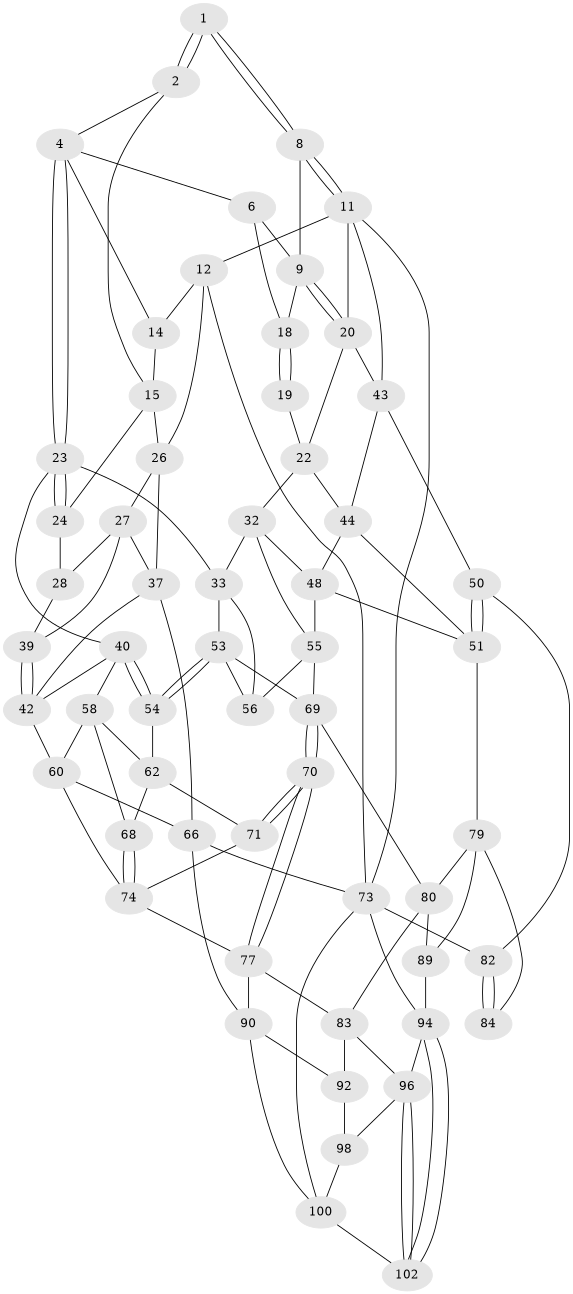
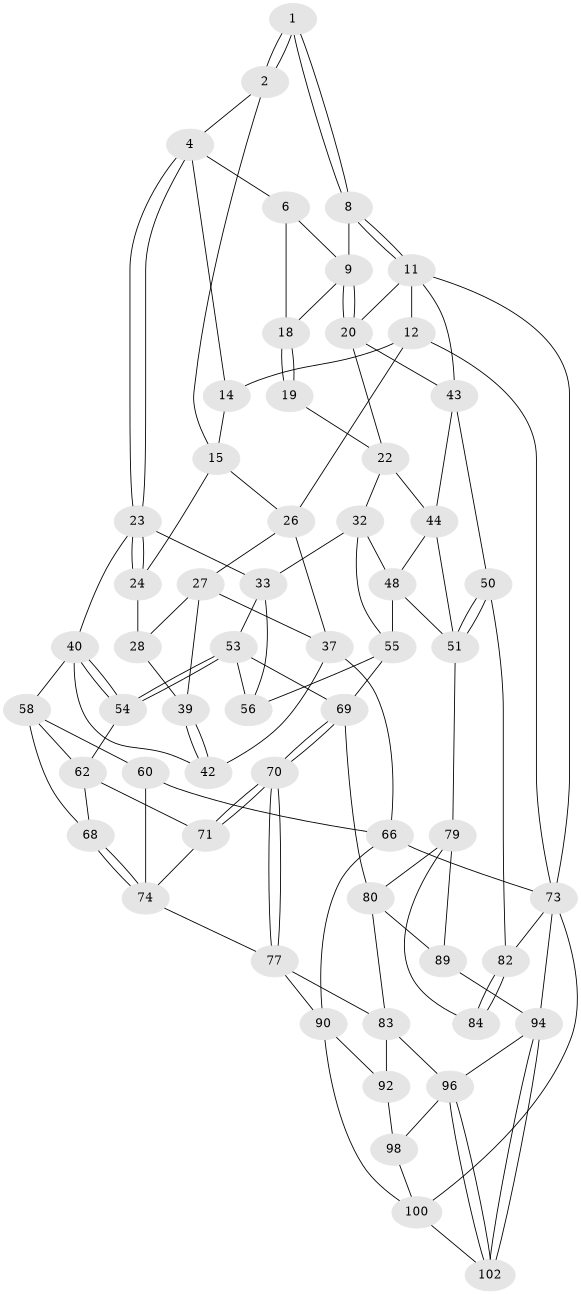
edge "42" -- "60": removed
